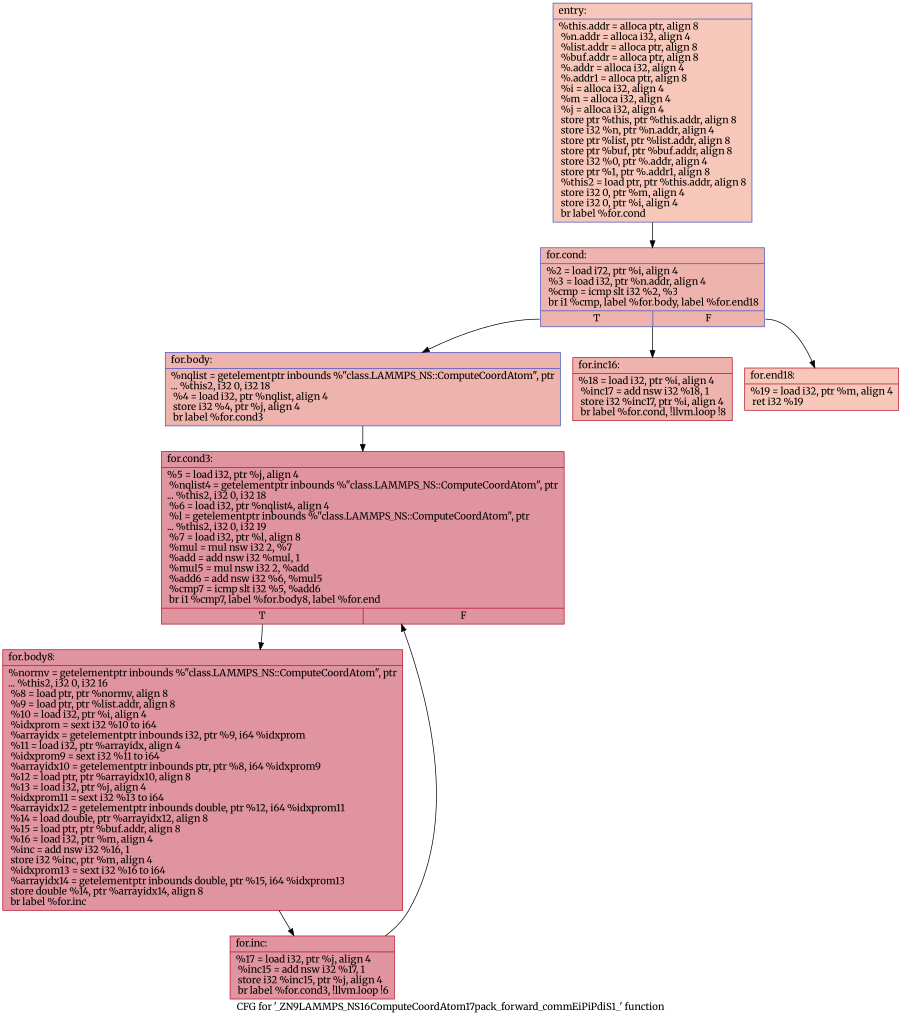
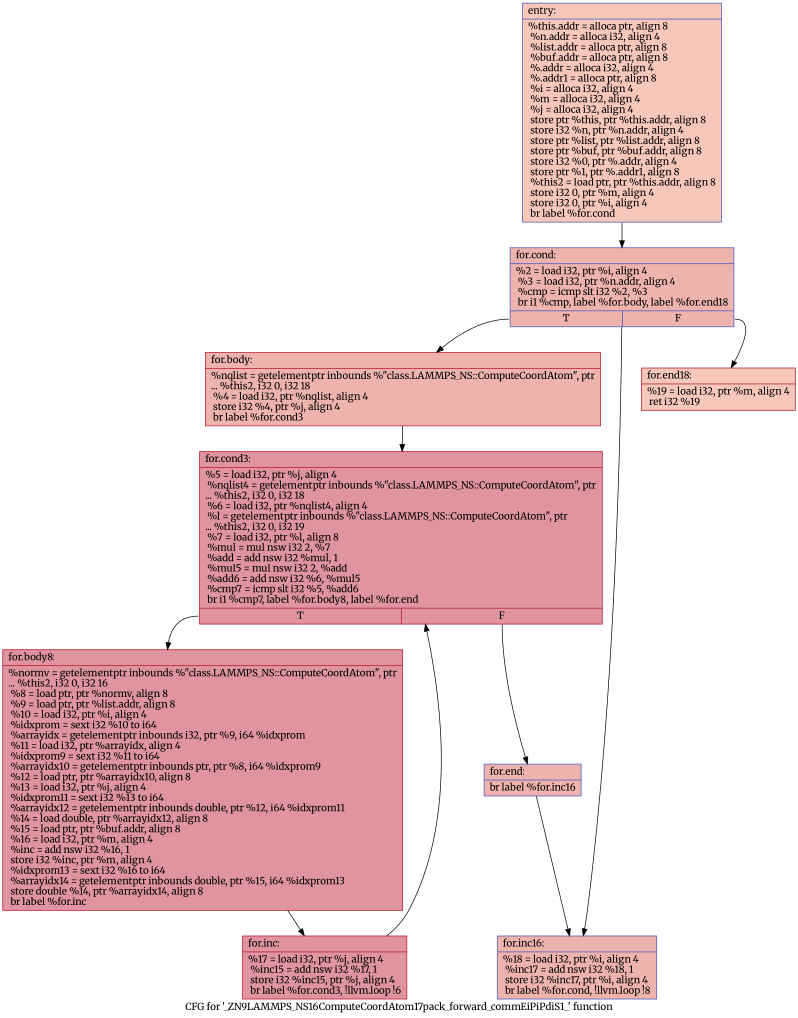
node "for.cond:": text "%2 = load i72, ptr %i, align 4" -> "%2 = load i32, ptr %i, align 4"
node "for.body:": color #3d50c3ff -> #b70d28ff
node "for.inc16:": color #b70d28ff -> #3d50c3ff
node "for.end:": added
